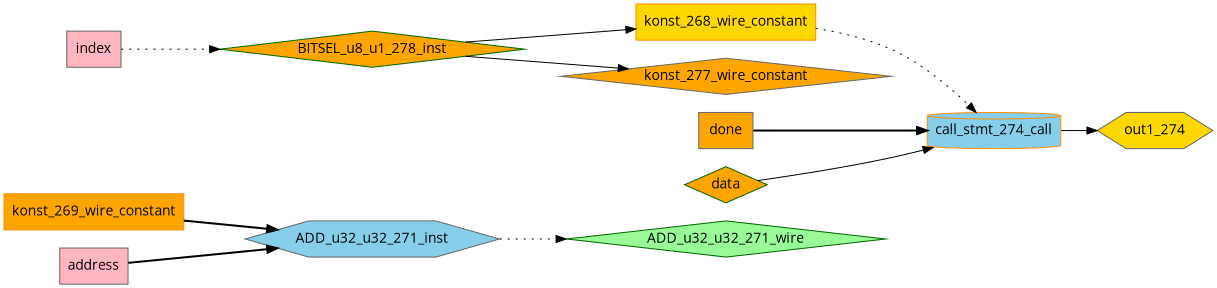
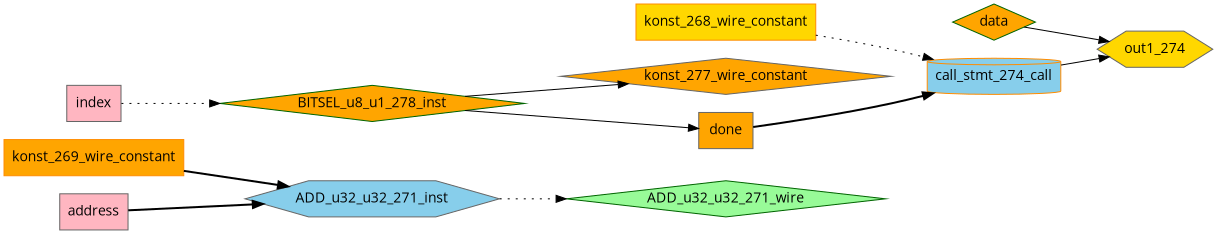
edge "BITSEL_u8_u1_278_inst" -> "konst_268_wire_constant": now "BITSEL_u8_u1_278_inst" -> "done"
edge "data" -> "call_stmt_274_call": now "data" -> "out1_274"
